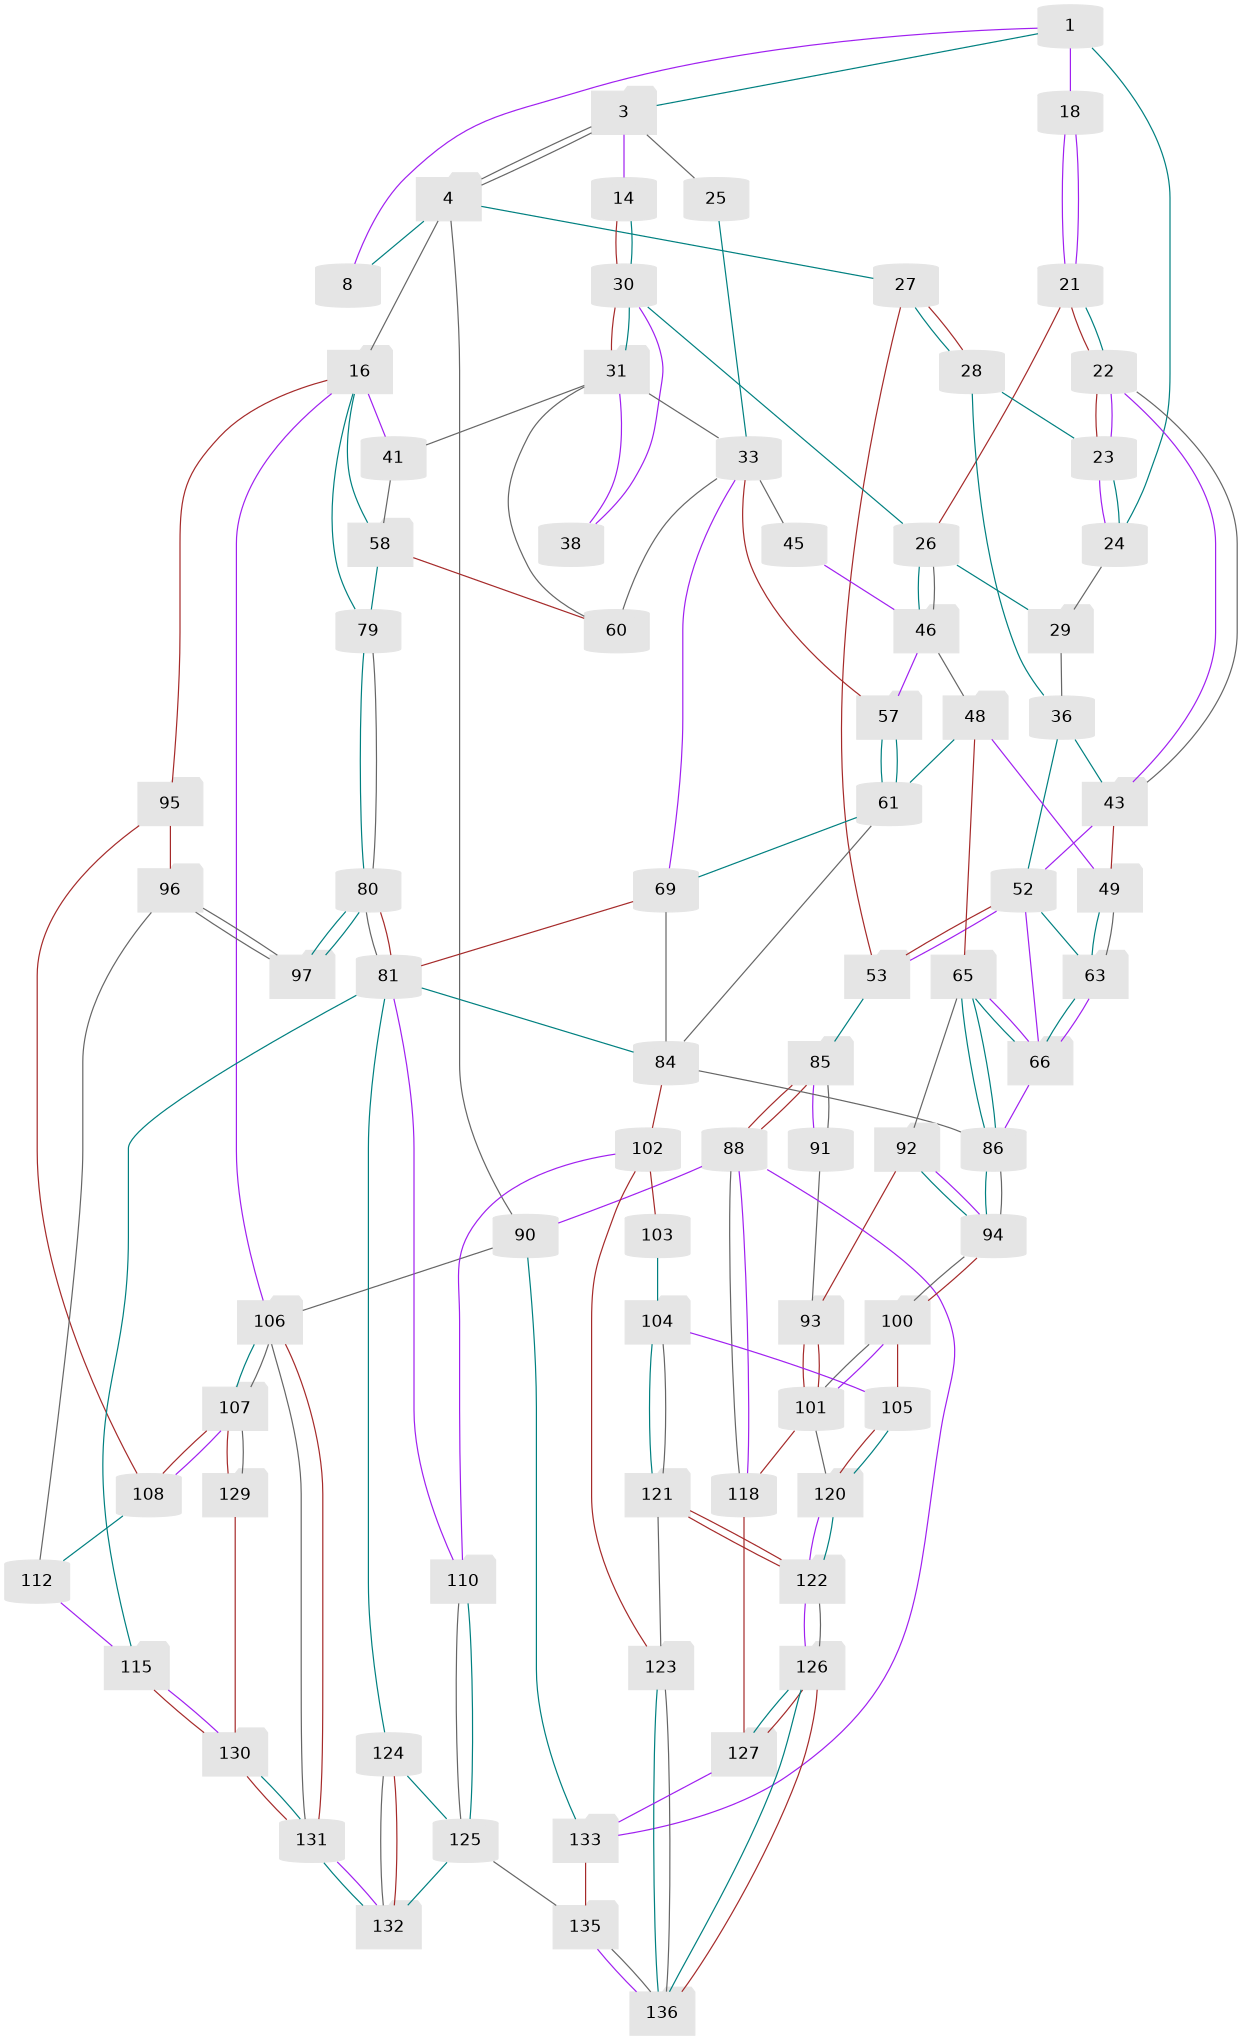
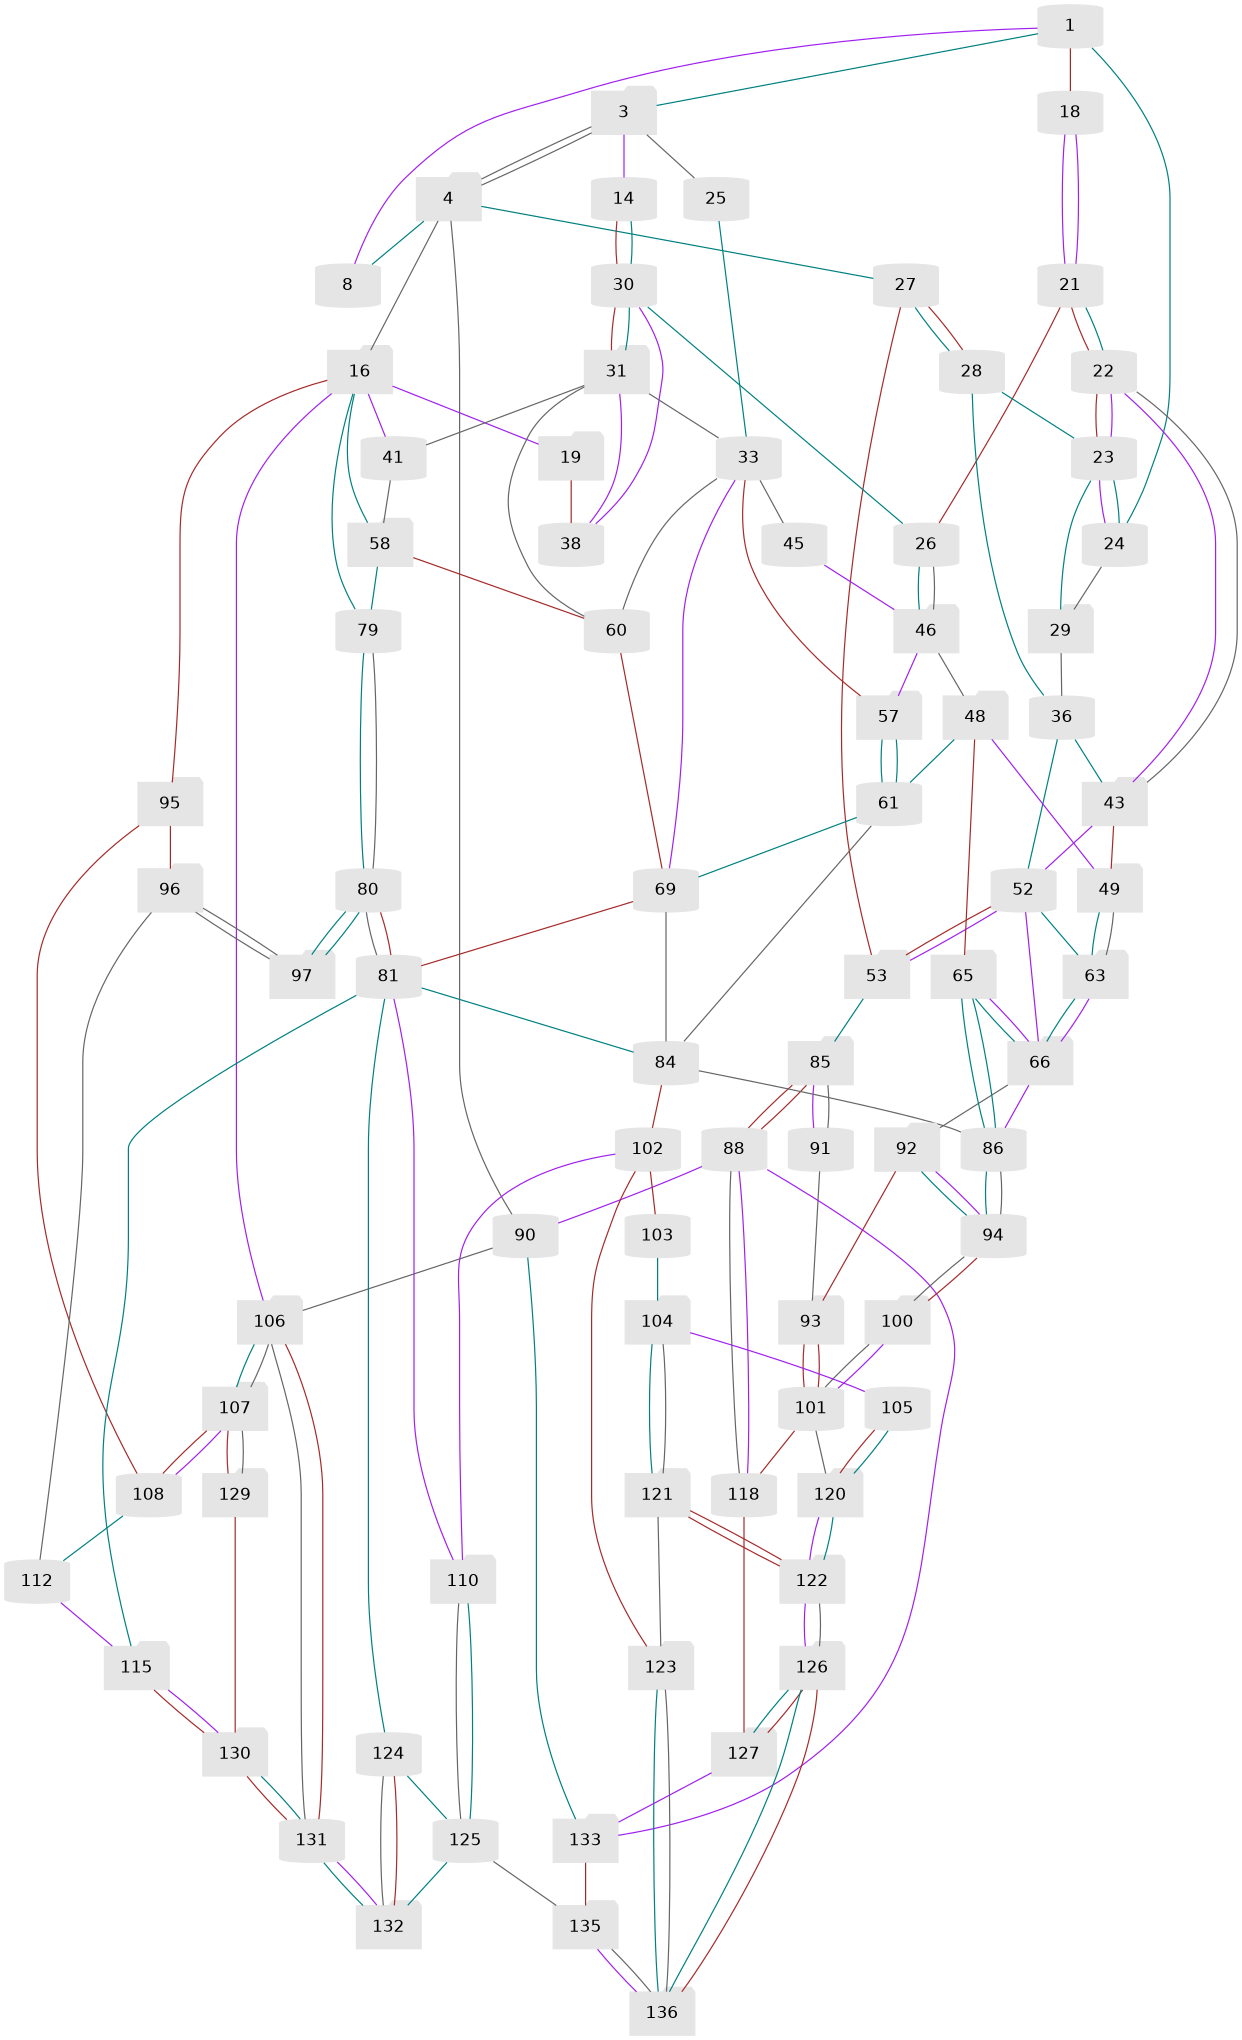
edge "1" -- "18": color purple -> brown
node "19": added
edge "26" -- "29": now "23" -- "29"
edge "60" -- "69": added
edge "65" -- "92": now "66" -- "92"
edge "100" -- "105": removed
